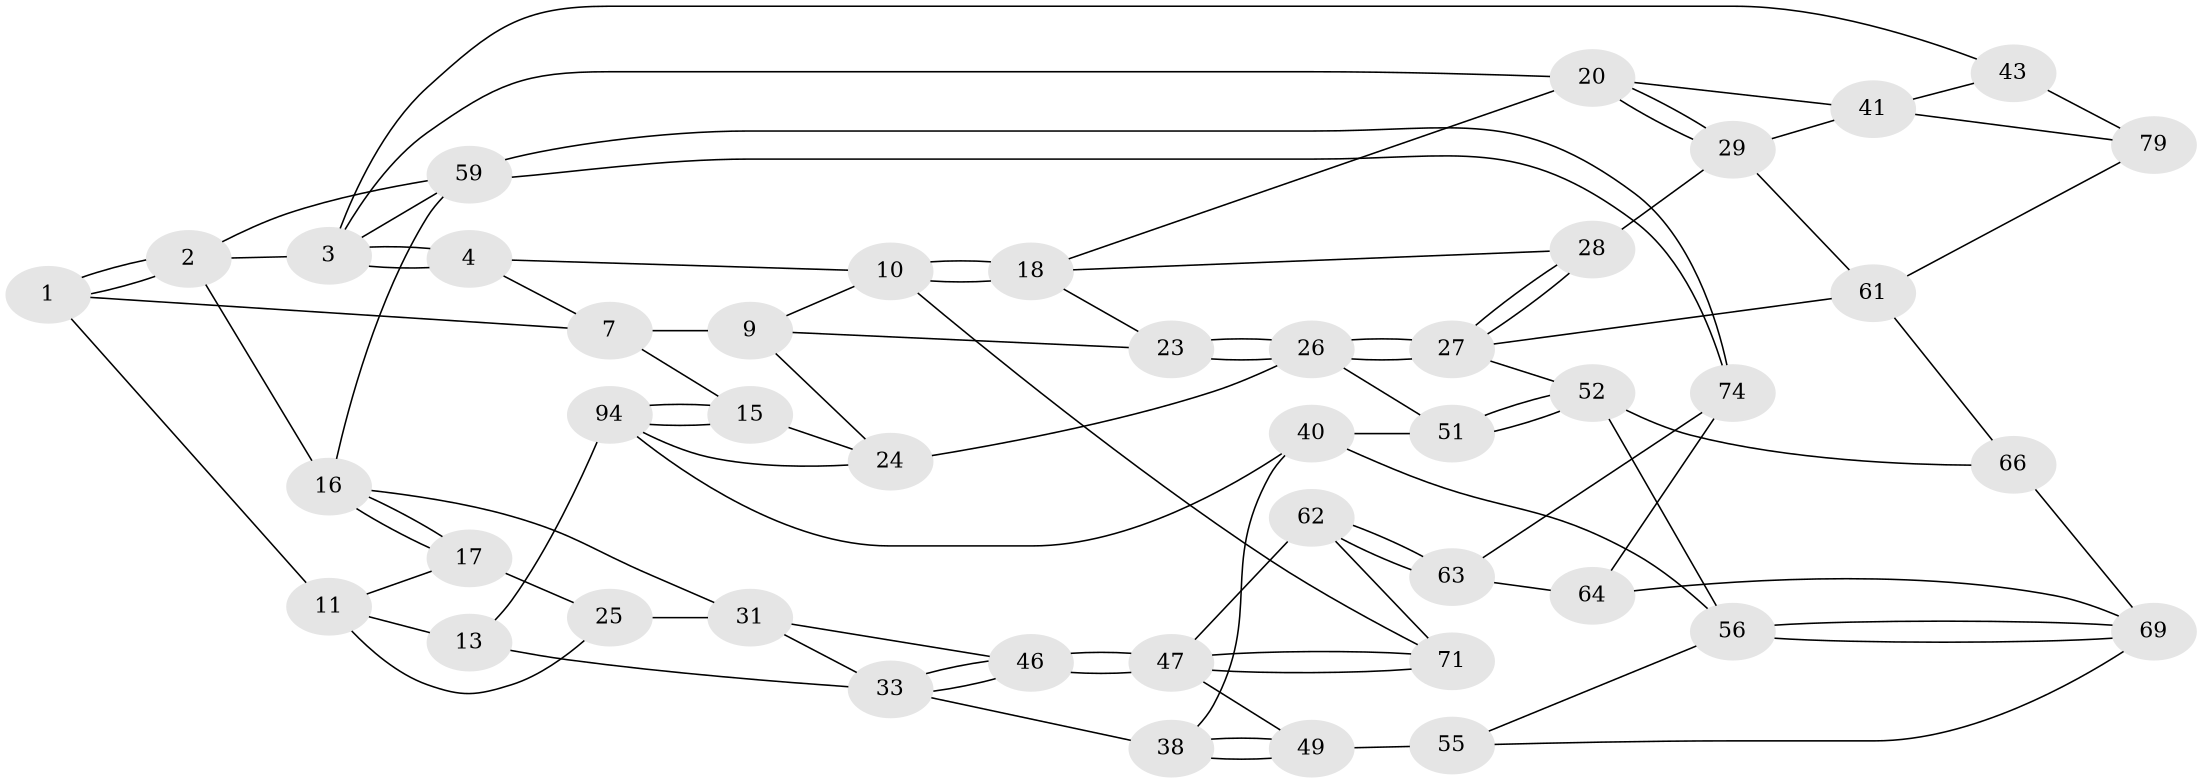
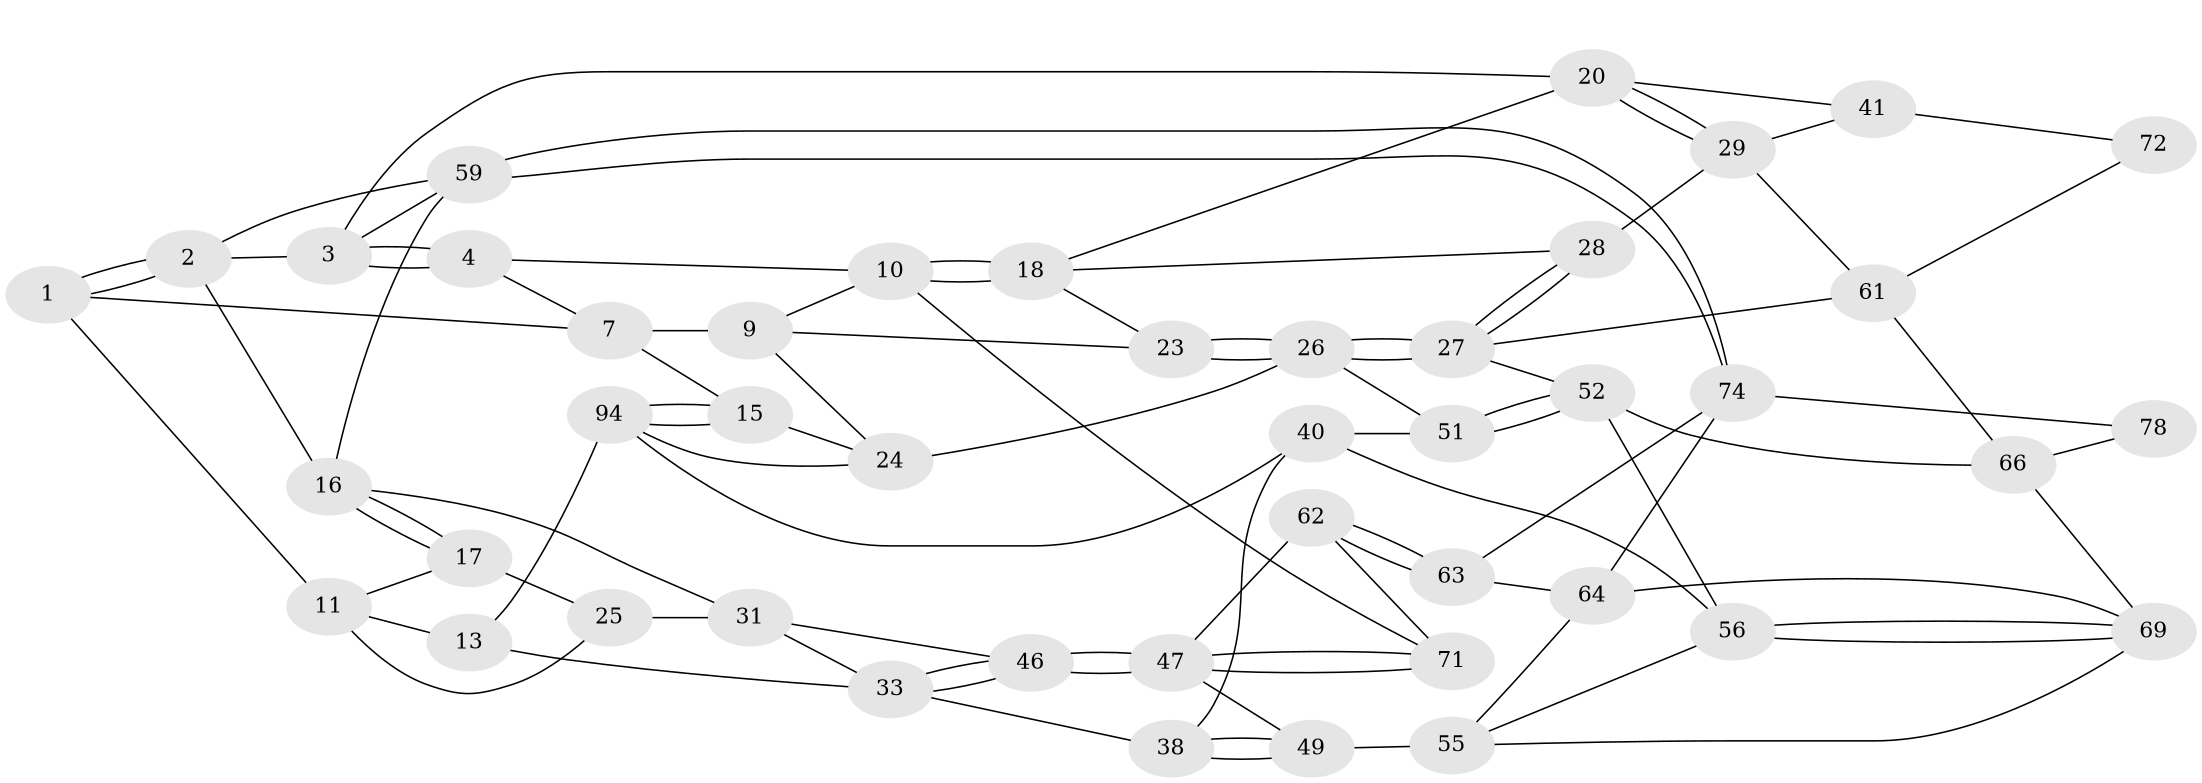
node "43": removed
node "79": label "79" -> "72"
node "78": added
edge "64" -- "55": added
